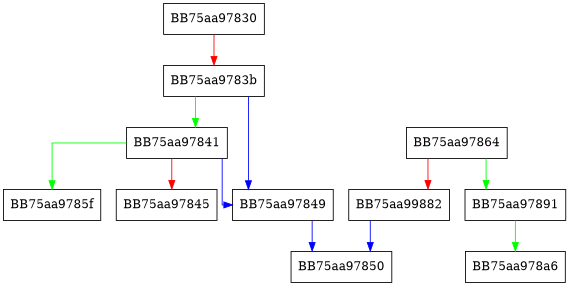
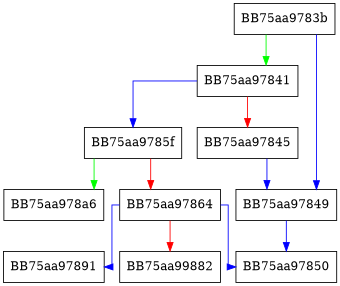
node "BB75aa97830": removed
edge "BB75aa97841" -> "BB75aa9785f": color green -> blue
edge "BB75aa9785f" -> "BB75aa97864": added
edge "BB75aa97864" -> "BB75aa97891": color green -> blue
edge "BB75aa97841" -> "BB75aa97849": now "BB75aa97845" -> "BB75aa97849"
edge "BB75aa99882" -> "BB75aa97850": now "BB75aa97864" -> "BB75aa97850"
edge "BB75aa97891" -> "BB75aa978a6": now "BB75aa9785f" -> "BB75aa978a6"
